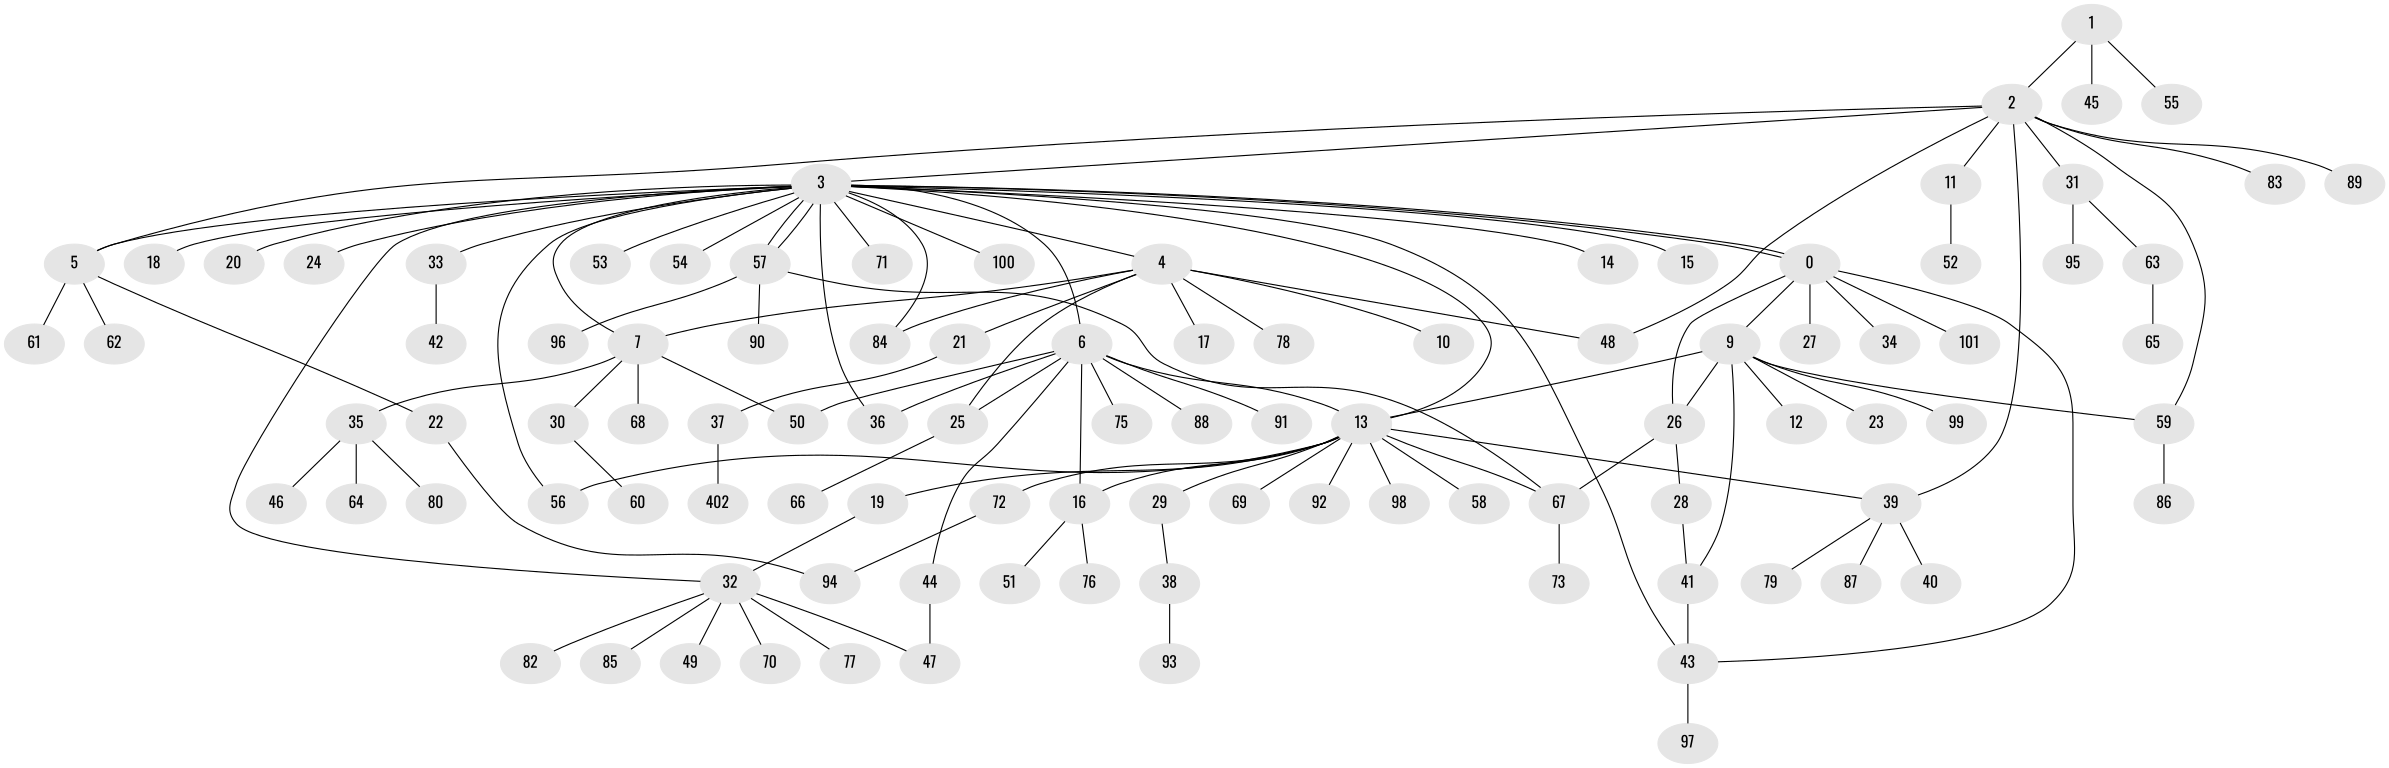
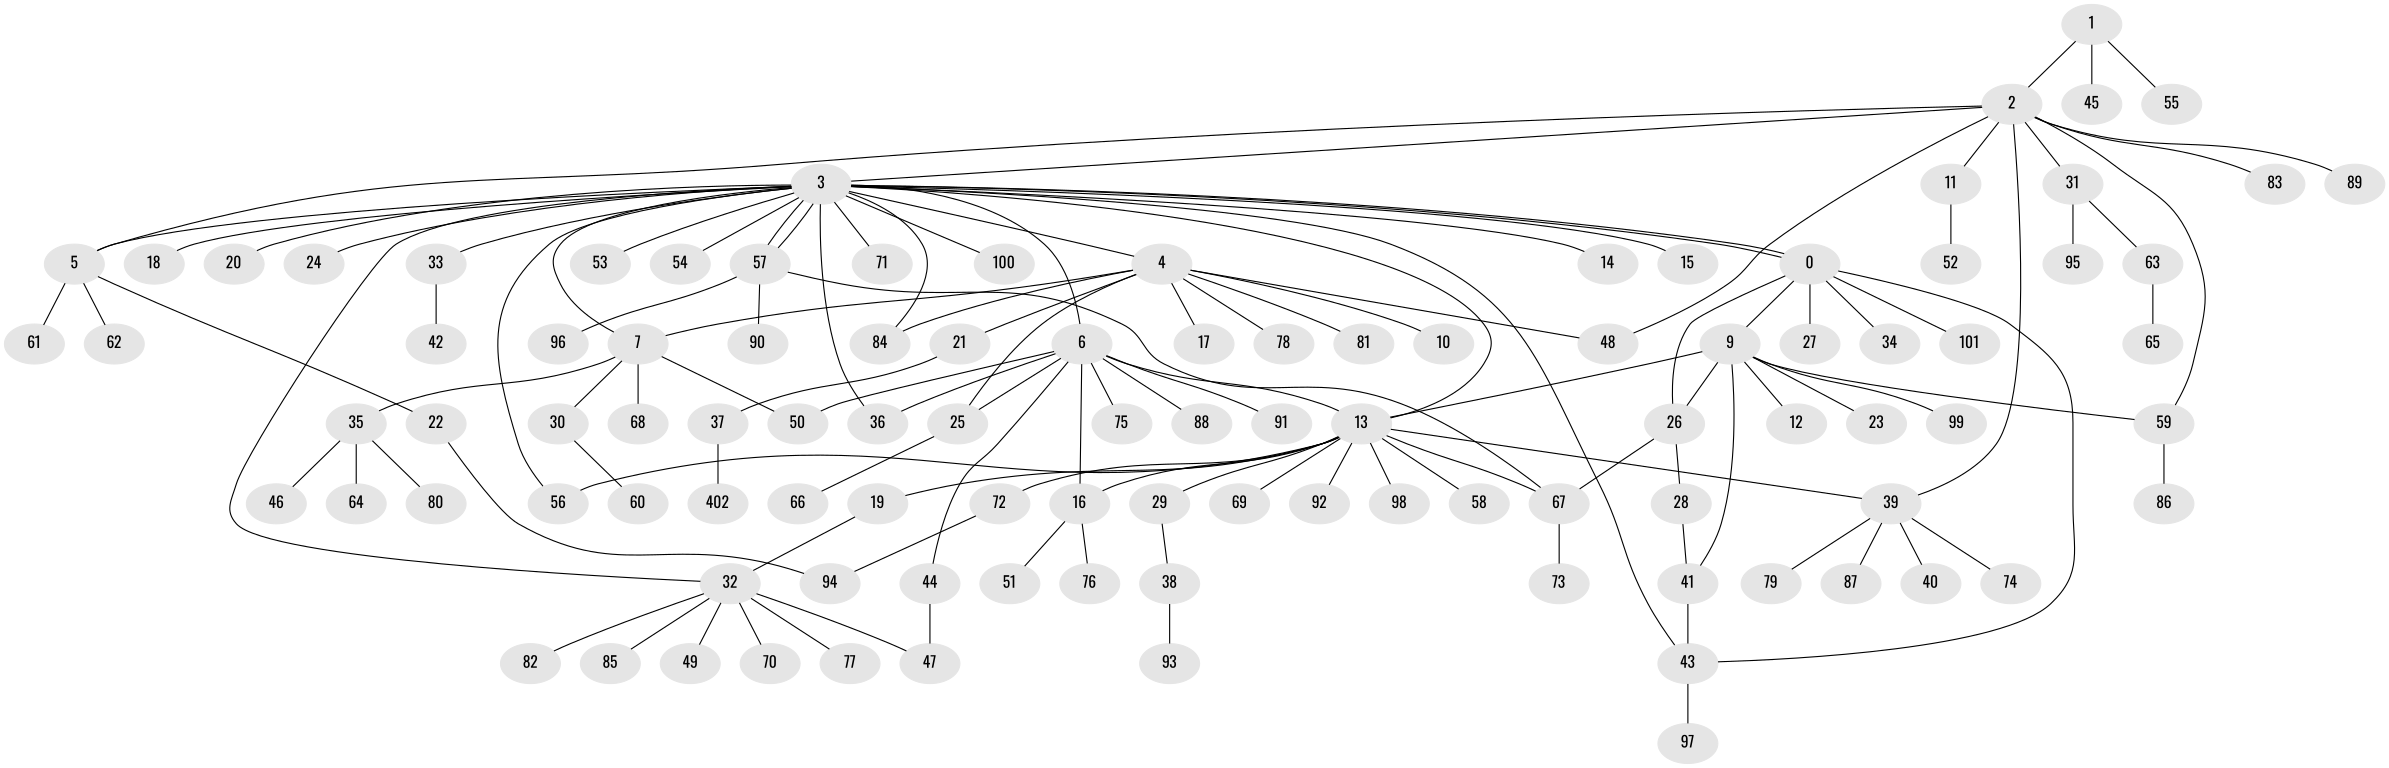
node "81": added
node "74": added
